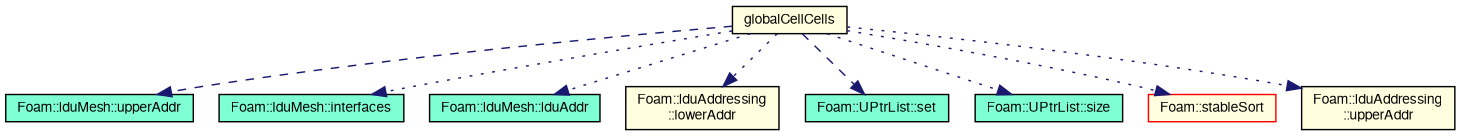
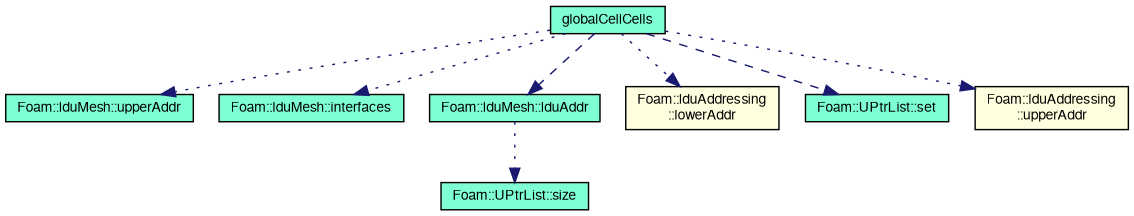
node "globalCellCells": fillcolor lightyellow -> aquamarine
edge "globalCellCells" -> "Foam::lduMesh::upperAddr": style dashed -> dotted
edge "globalCellCells" -> "Foam::lduMesh::lduAddr": style dotted -> dashed
edge "globalCellCells" -> "Foam::UPtrList::size": now "Foam::lduMesh::lduAddr" -> "Foam::UPtrList::size"
node "Foam::stableSort": removed
